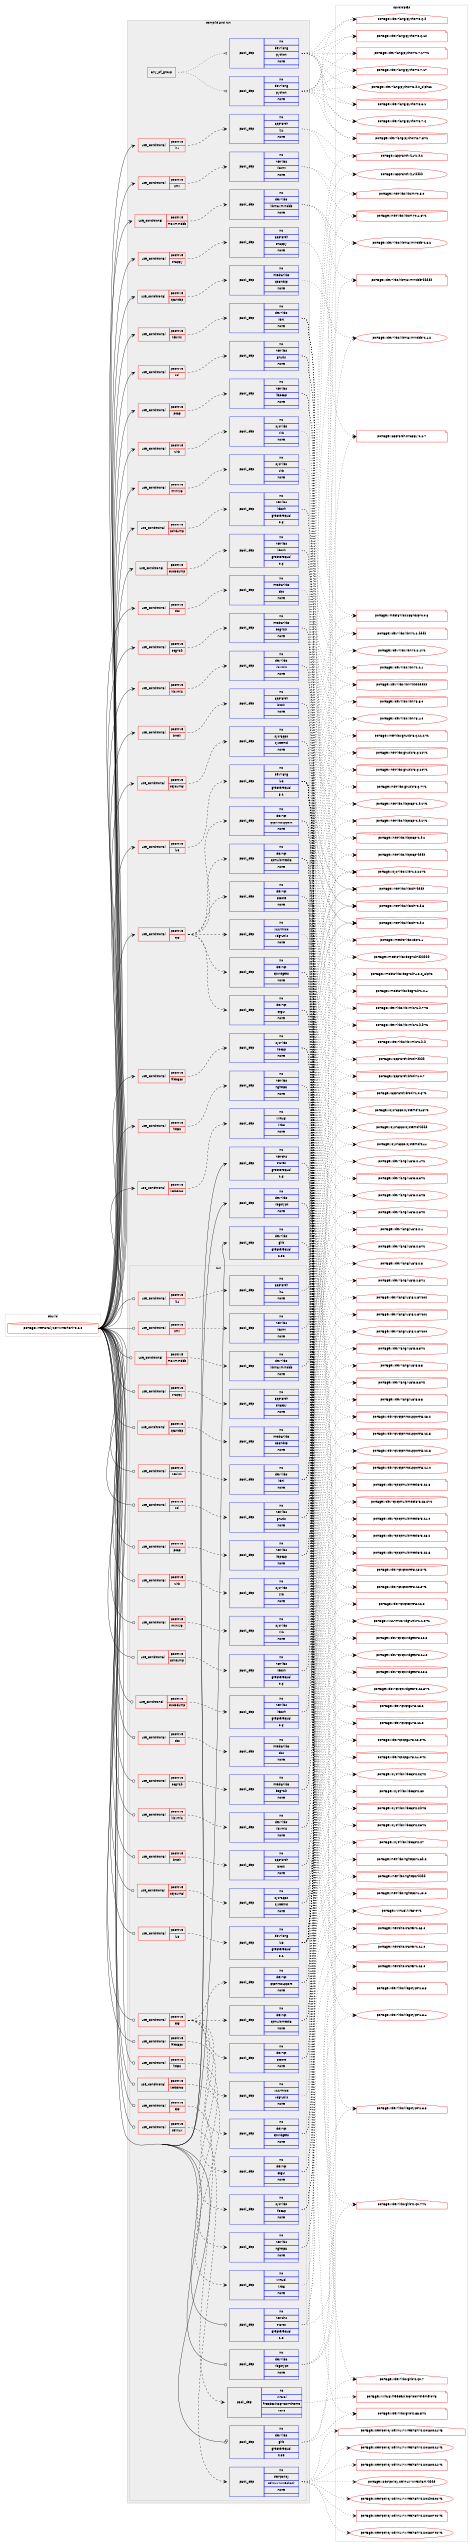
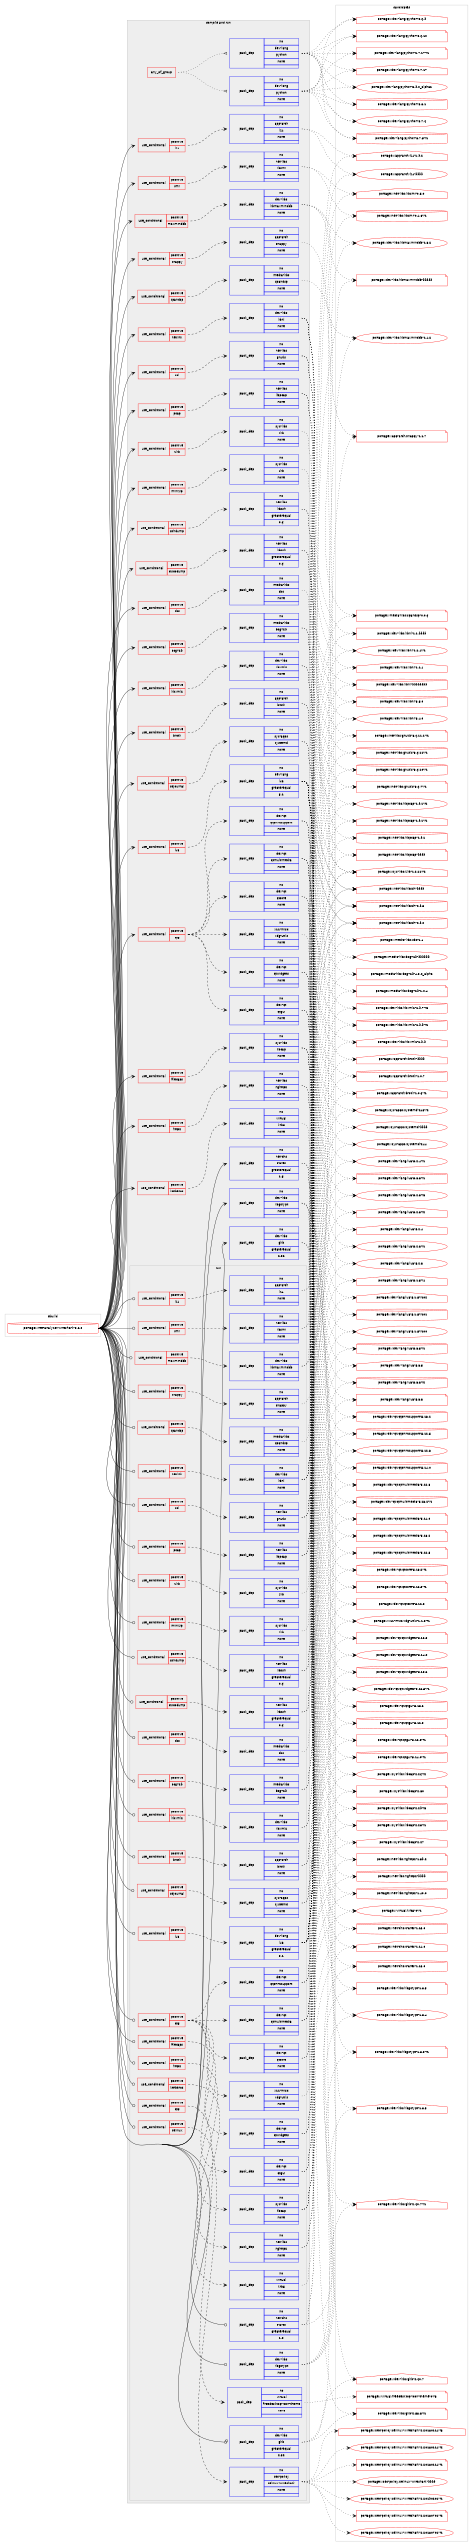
node "portage://dev-libs/libgcrypt-1.8.3-r1": added
